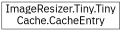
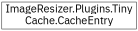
node "ImageResizer.Tiny.Tiny Cache.CacheEntry": label "ImageResizer.Tiny.Tiny Cache.CacheEntry" -> "ImageResizer.Plugins.Tiny Cache.CacheEntry"
